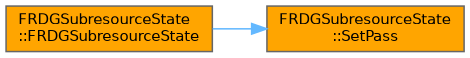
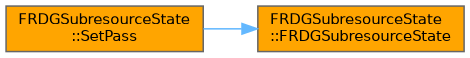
edge "FRDGSubresourceState ::FRDGSubresourceState" -> "FRDGSubresourceState ::SetPass": reversed
